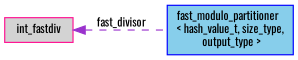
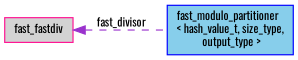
node "int_fastdiv": label "int_fastdiv" -> "fast_fastdiv"
